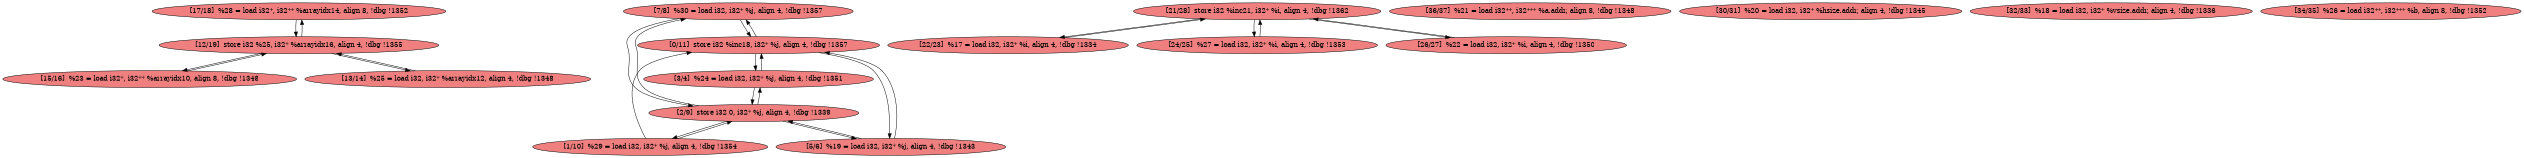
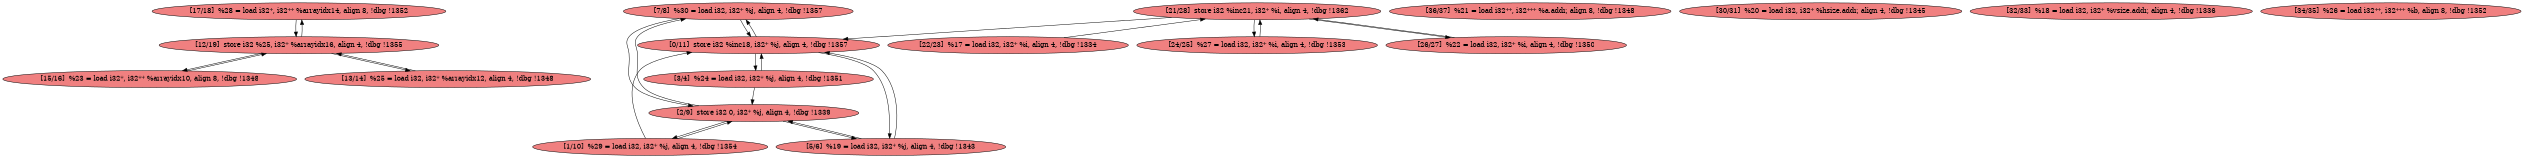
edge "[21/28]  store i32 %inc21, i32* %i, align 4, !dbg !1362" -> "[22/23]  %17 = load i32, i32* %i, align 4, !dbg !1334": now "[21/28]  store i32 %inc21, i32* %i, align 4, !dbg !1362" -> "[0/11]  store i32 %inc18, i32* %j, align 4, !dbg !1357"
edge "[2/9]  store i32 0, i32* %j, align 4, !dbg !1339" -> "[3/4]  %24 = load i32, i32* %j, align 4, !dbg !1351": removed
